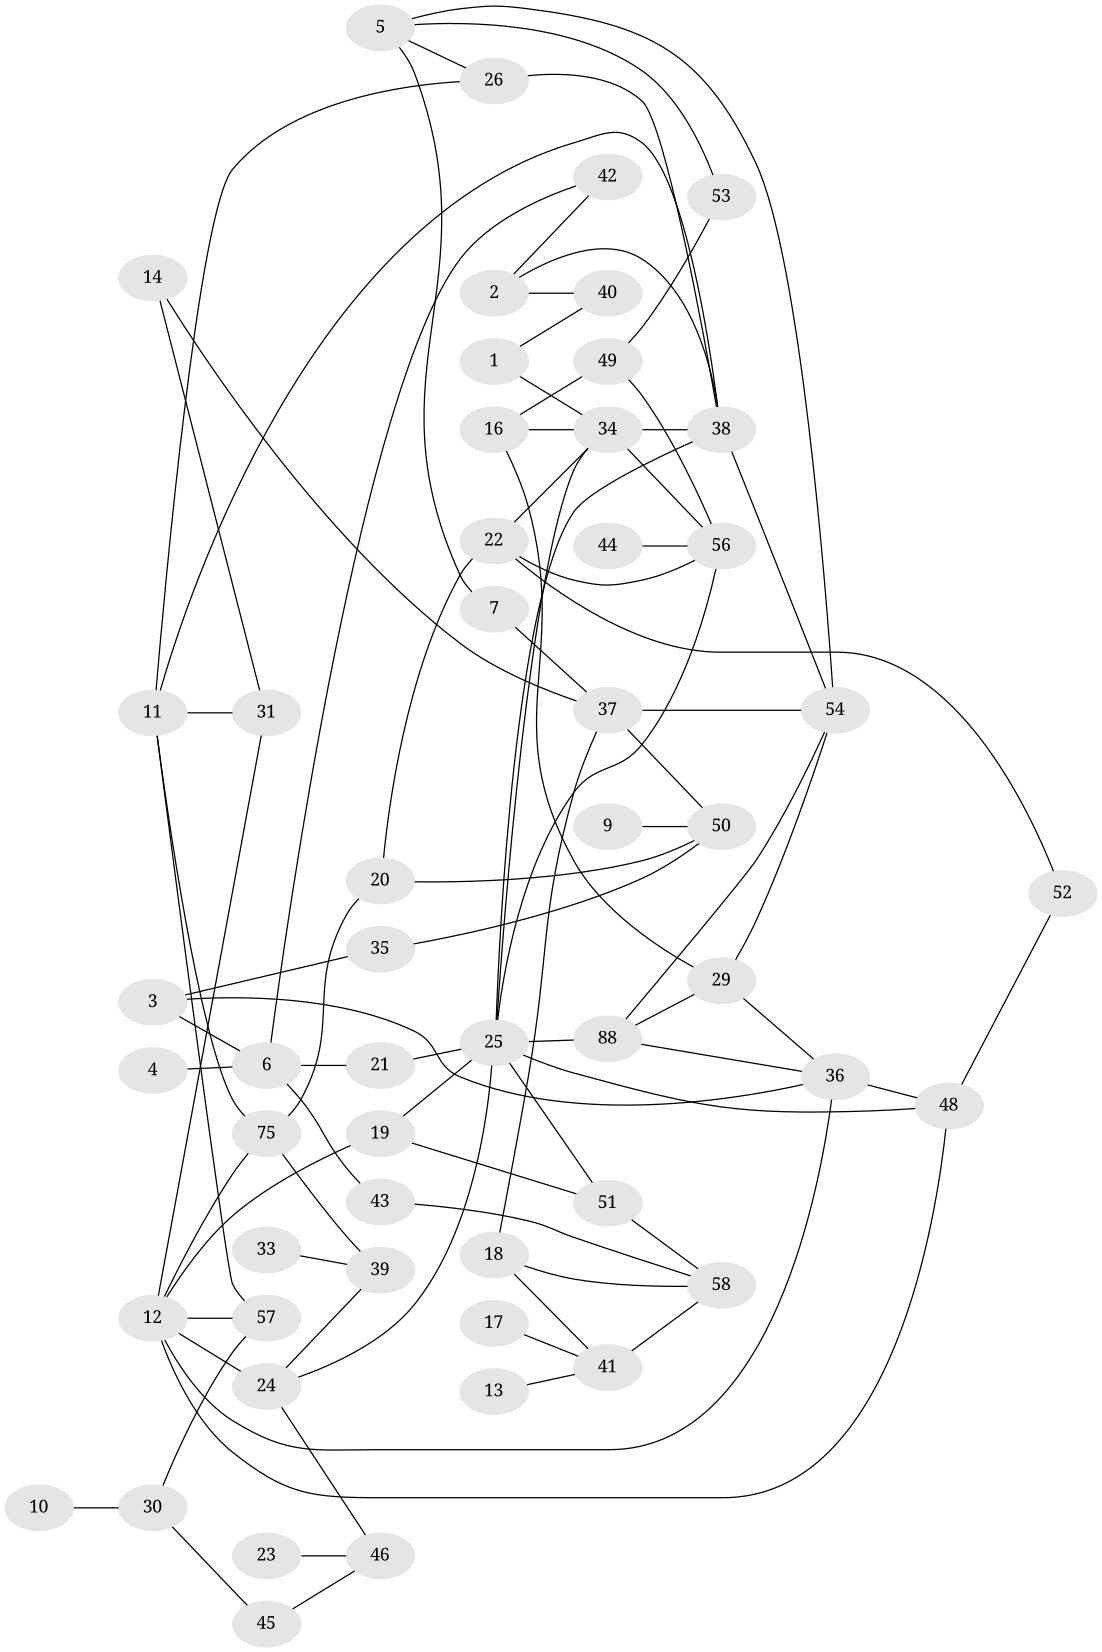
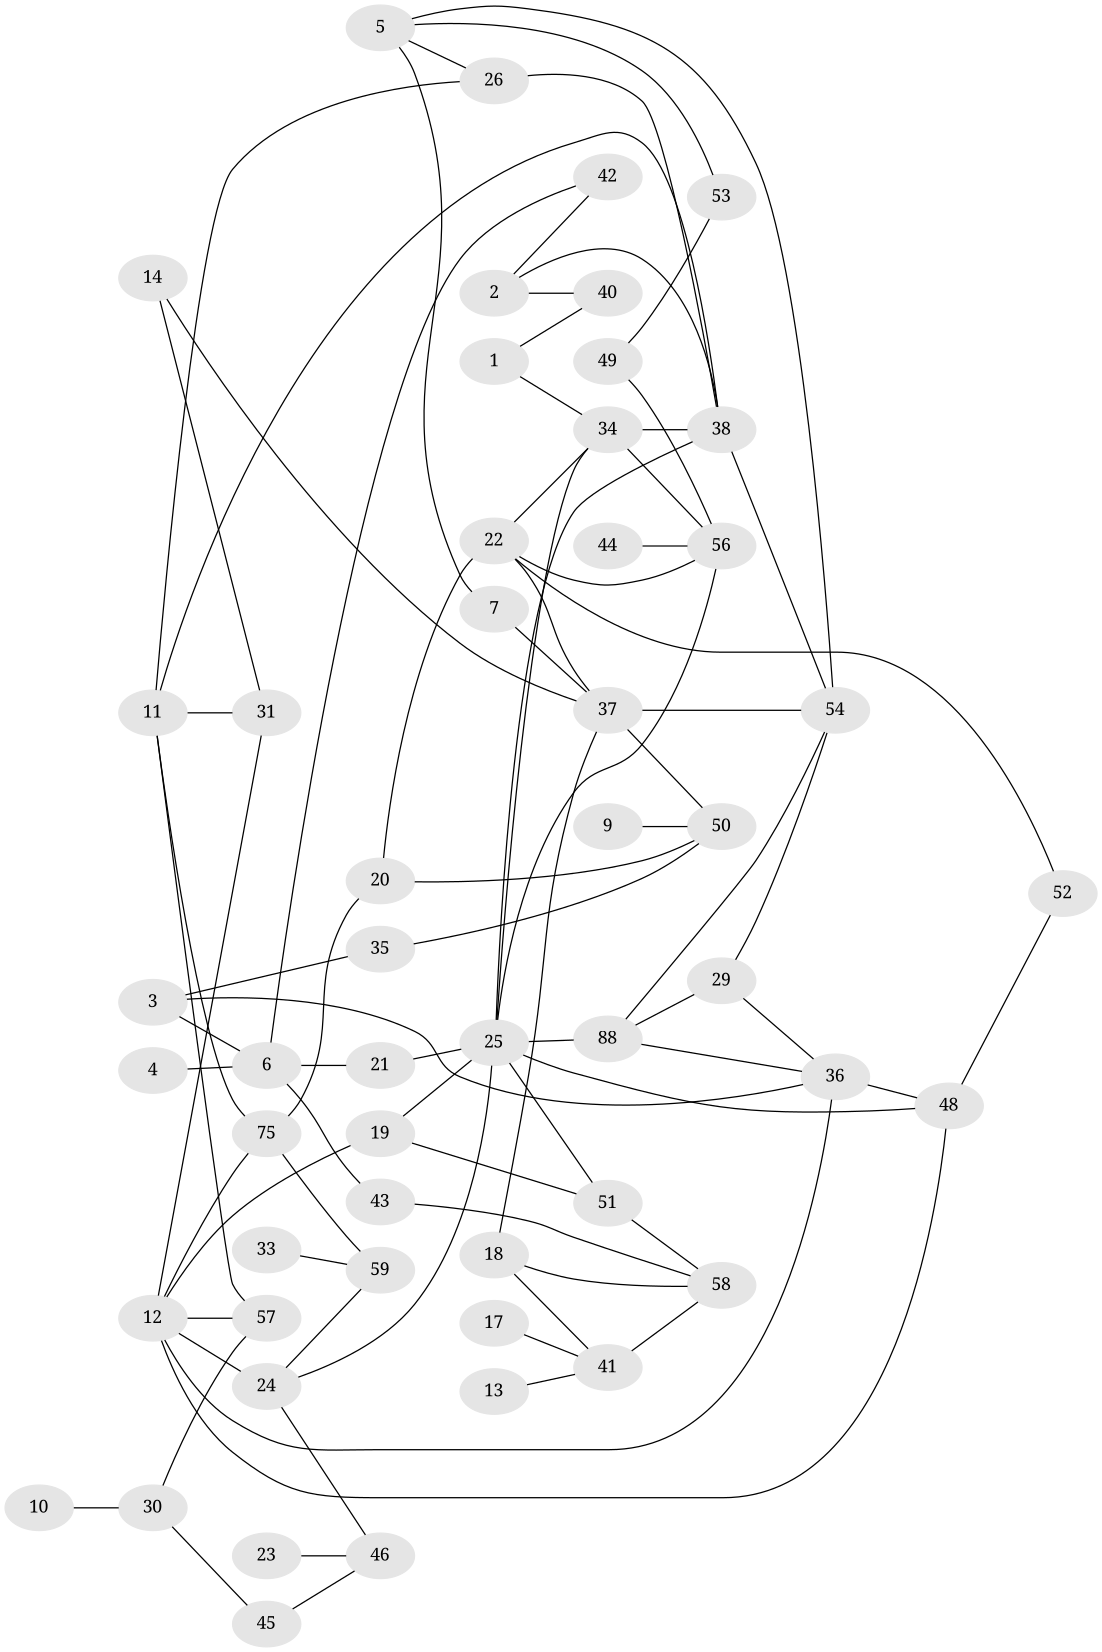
node "16": removed
edge "22" -- "37": added
node "39": label "39" -> "59"
